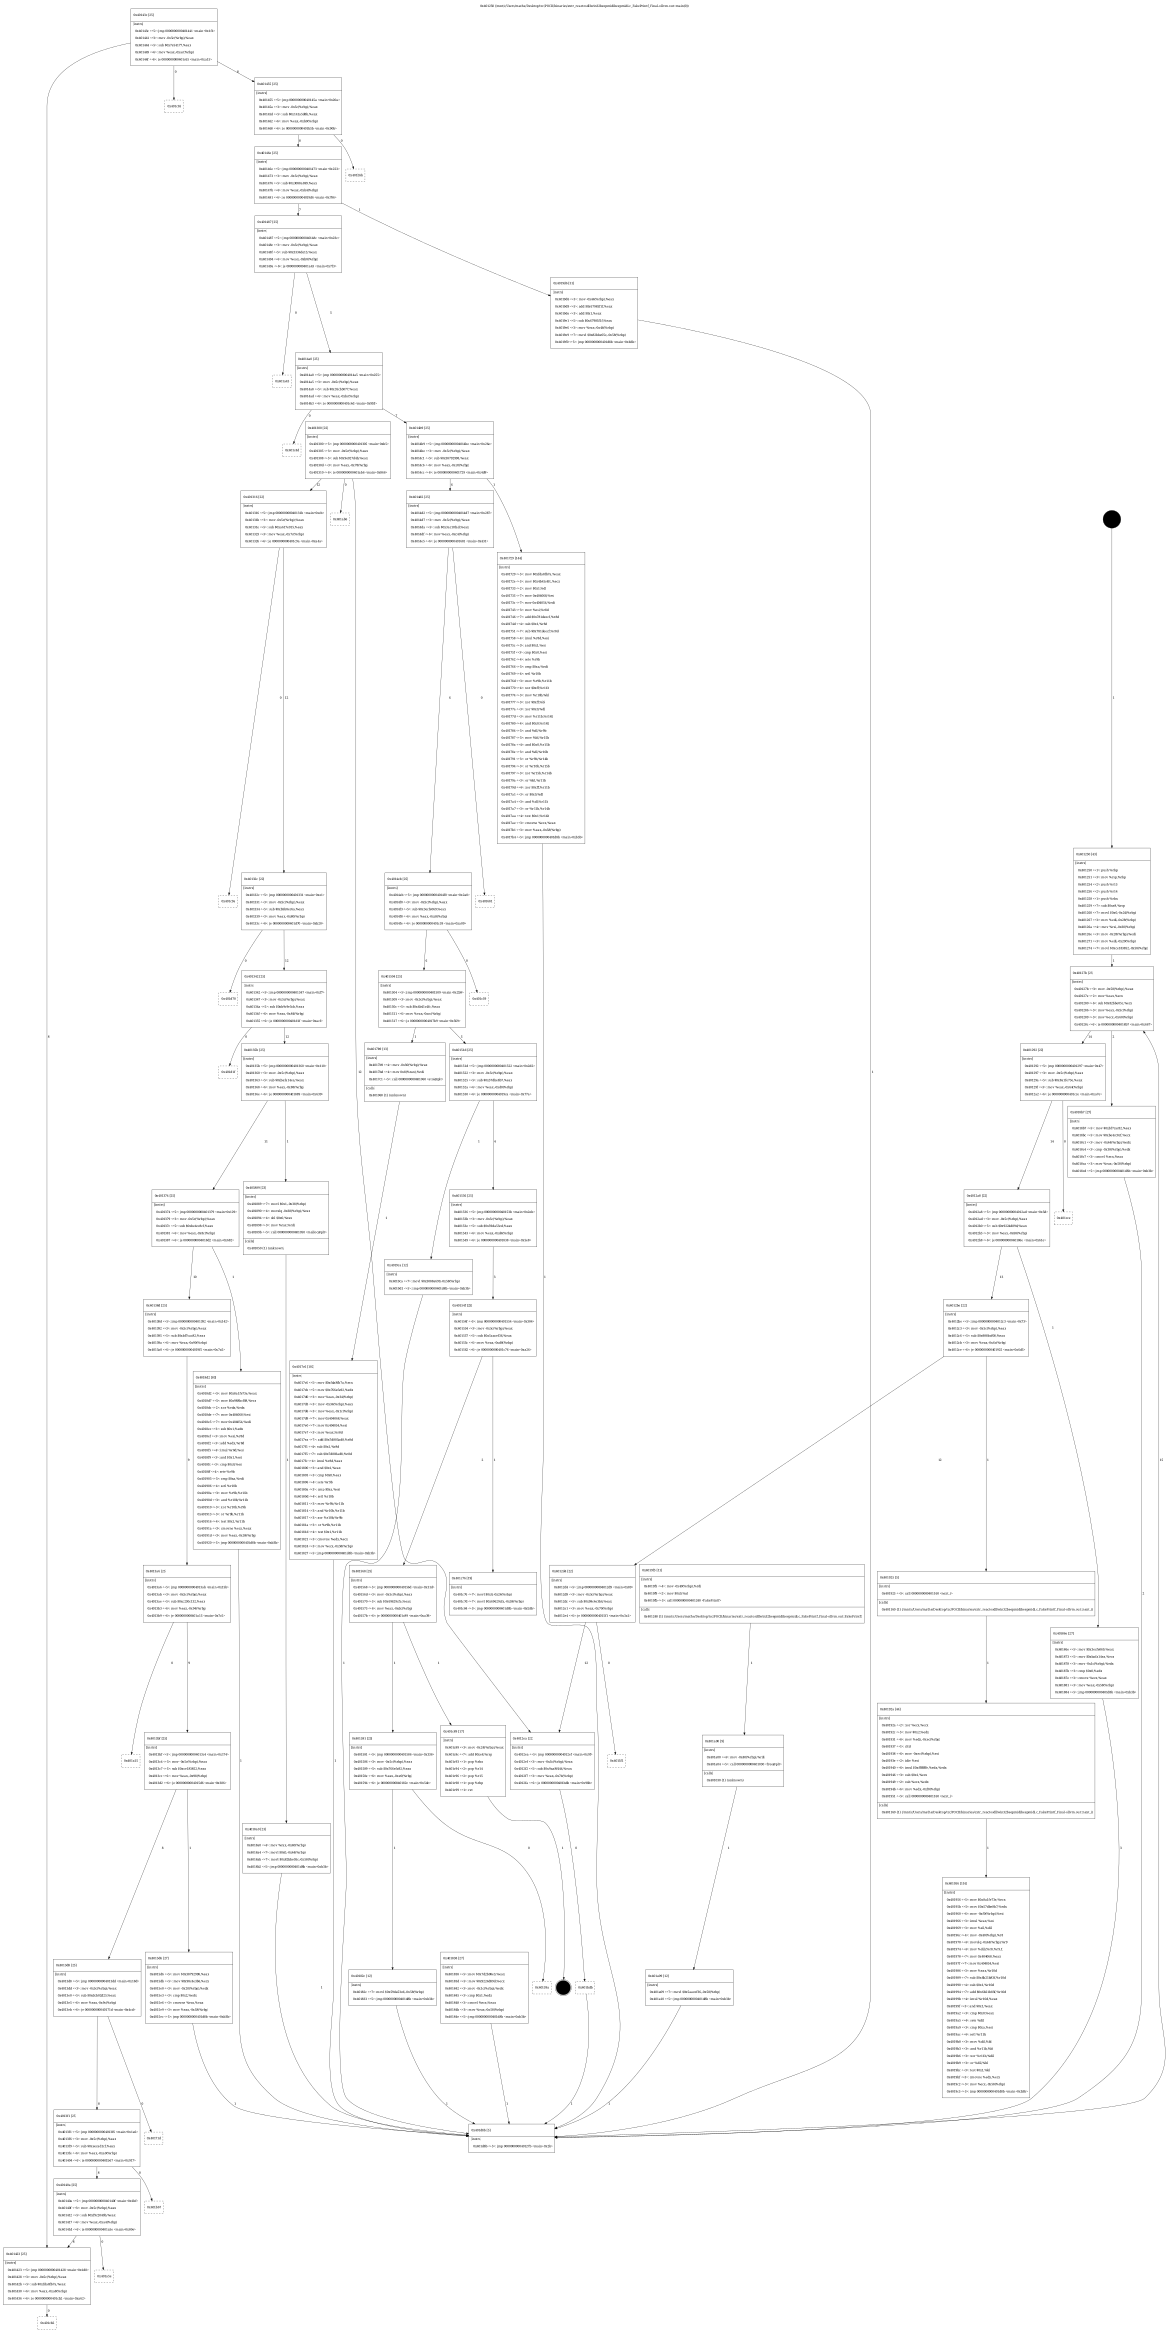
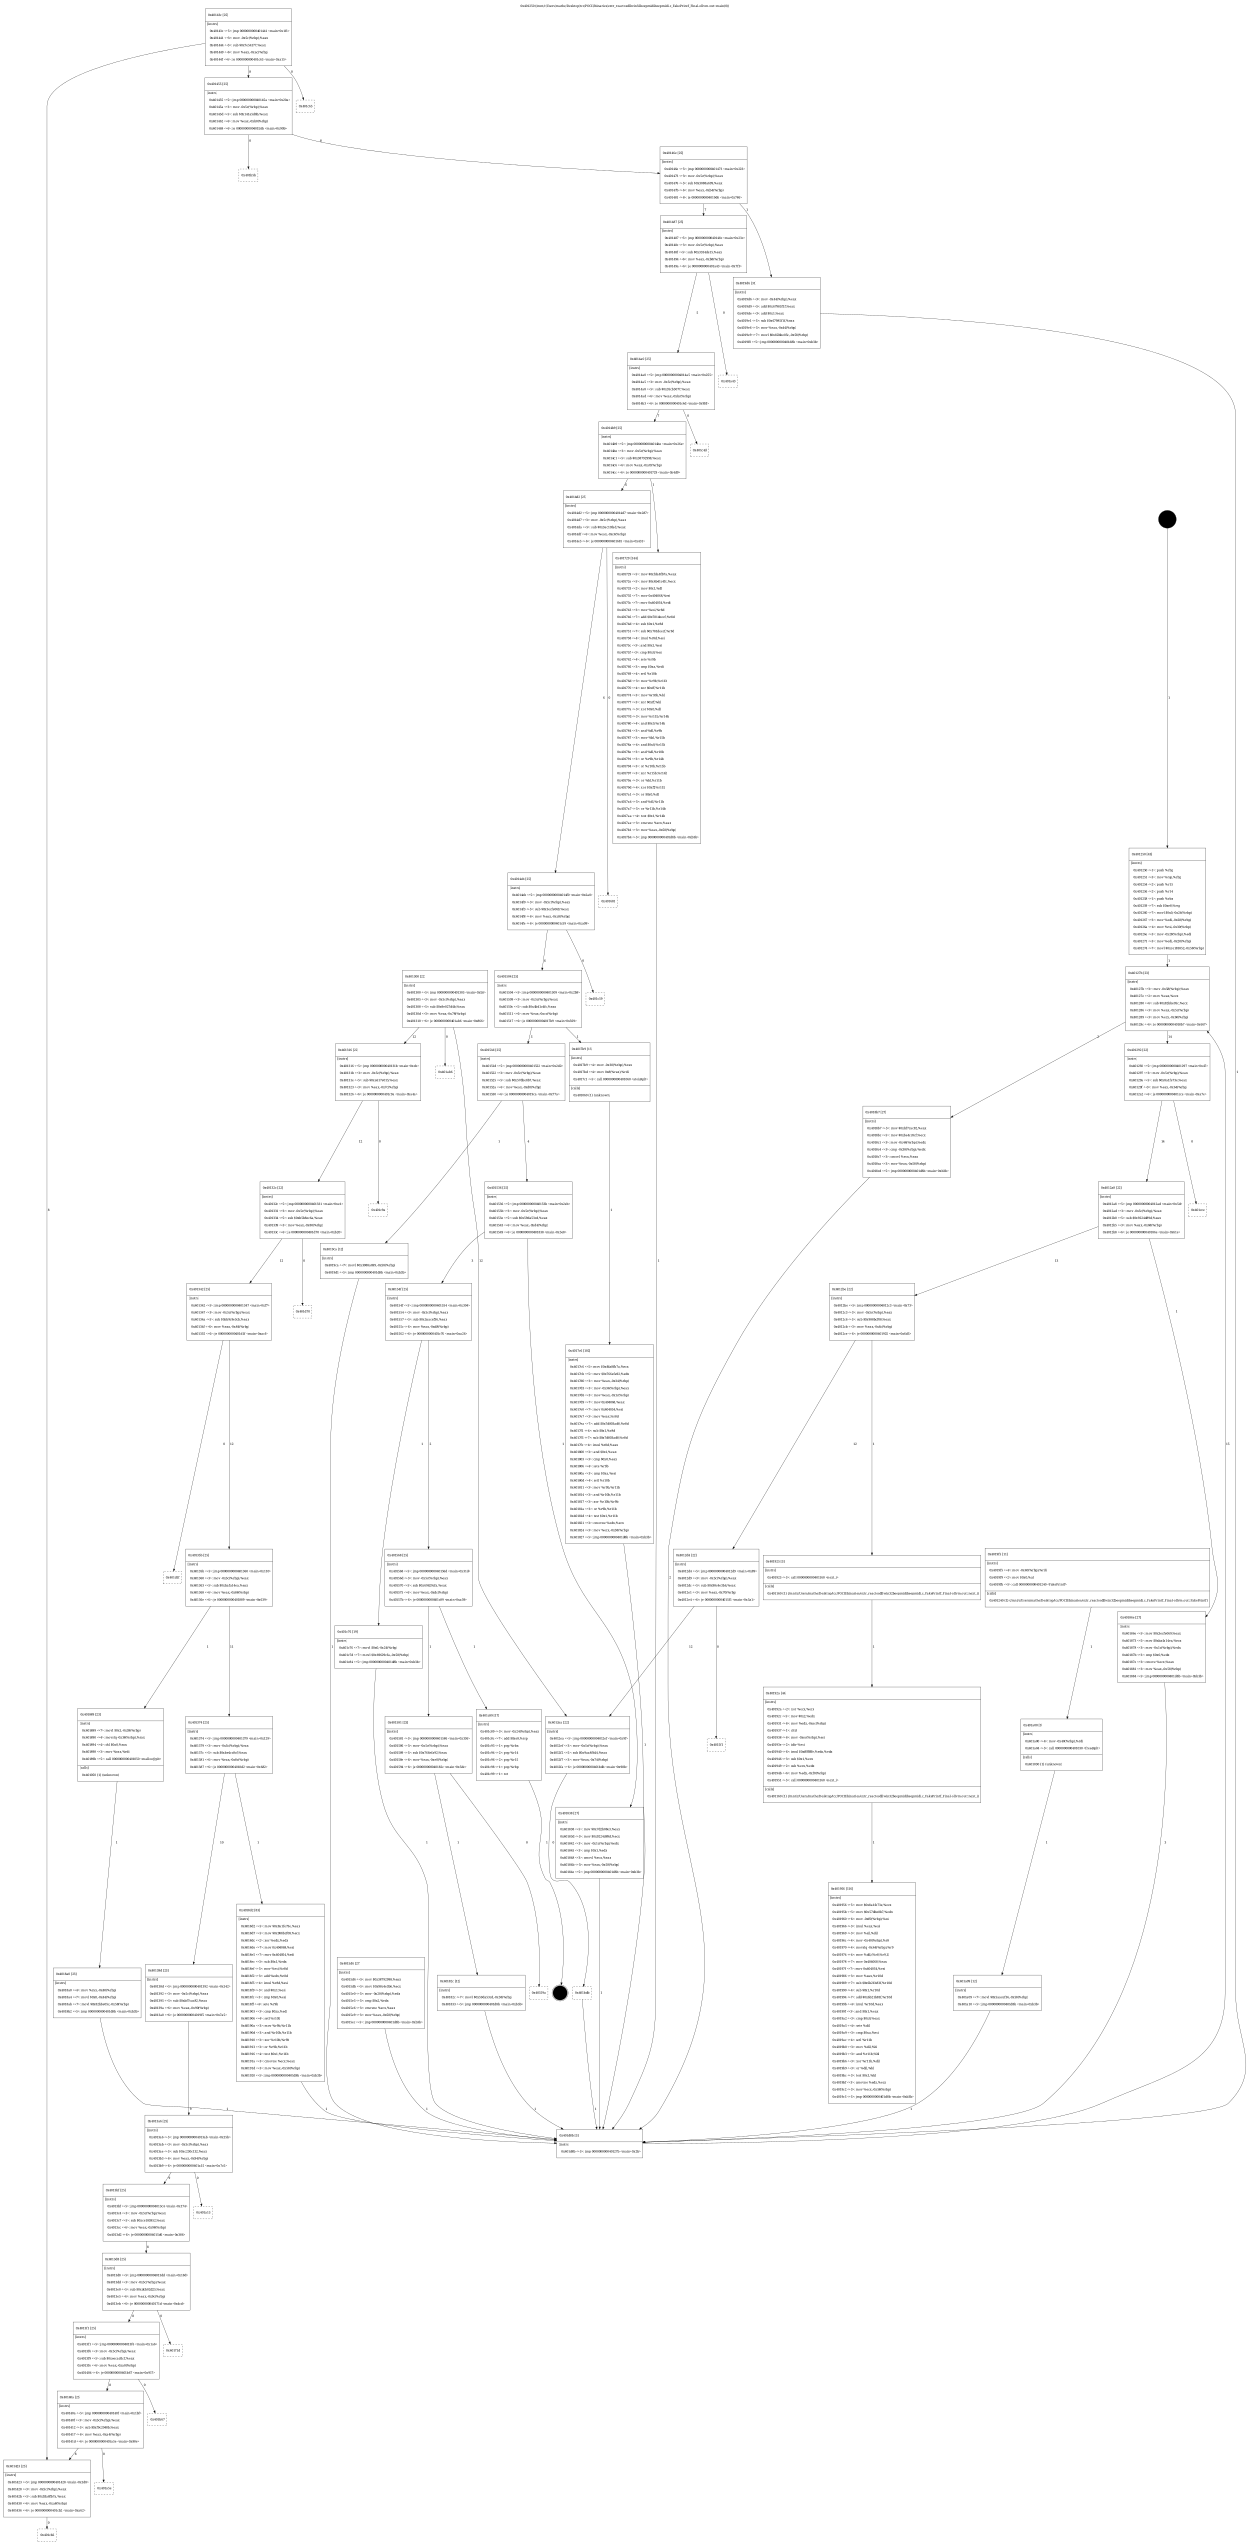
edge "0x401536 [25]" -> "0x401838 [27]": added, label "1"
edge "0x4013bf [25]" -> "0x4015d6 [27]": removed, label "1"
edge "0x401c76 [19]" -> "0x401d8b [5]": added, label "1"
